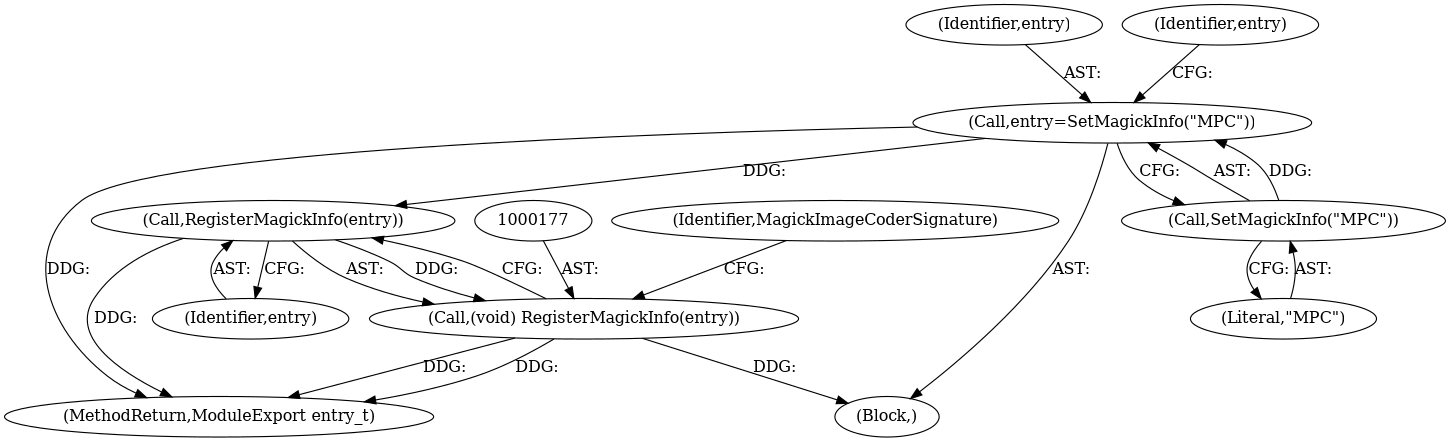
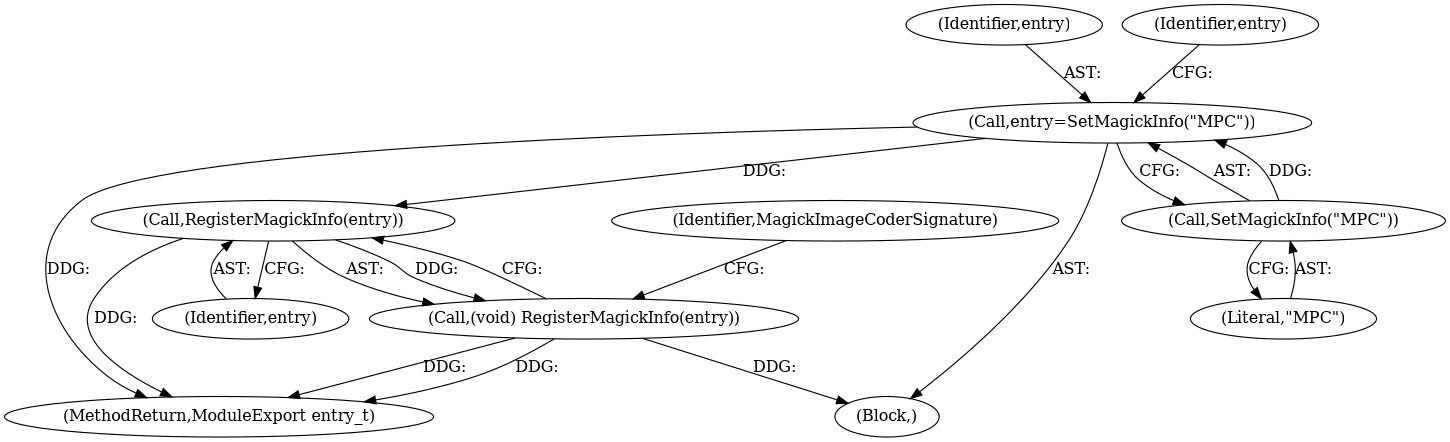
node "1000177": removed
